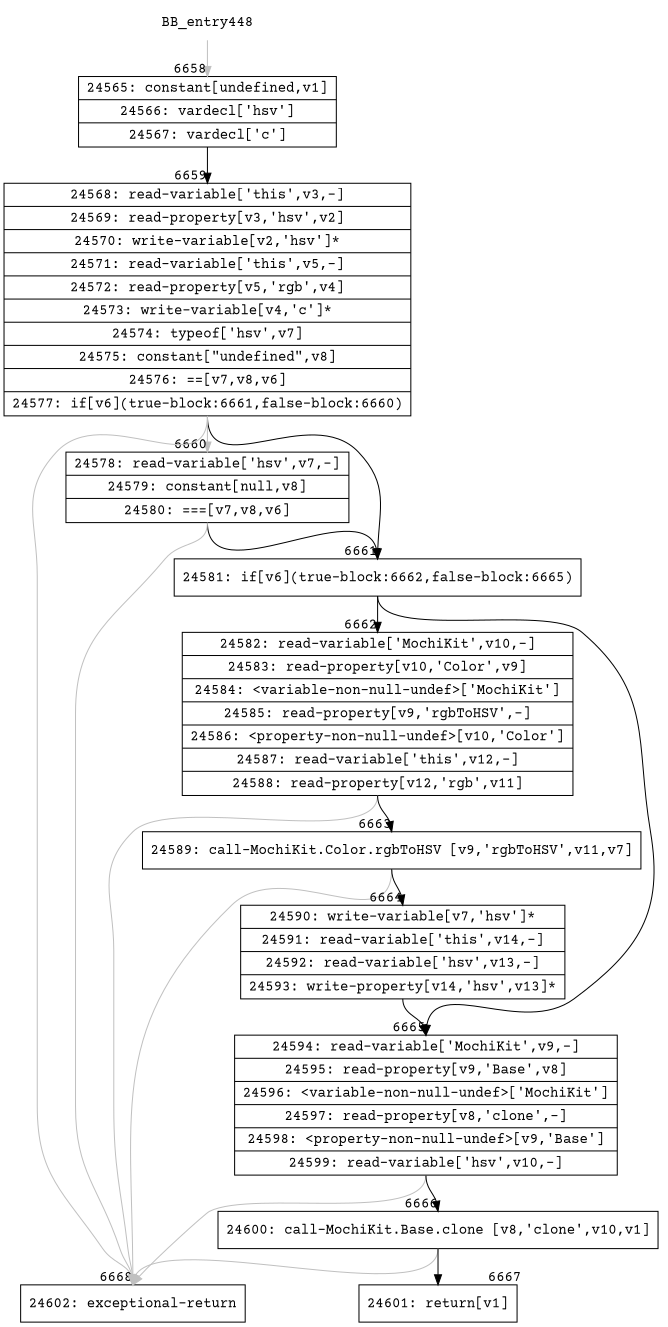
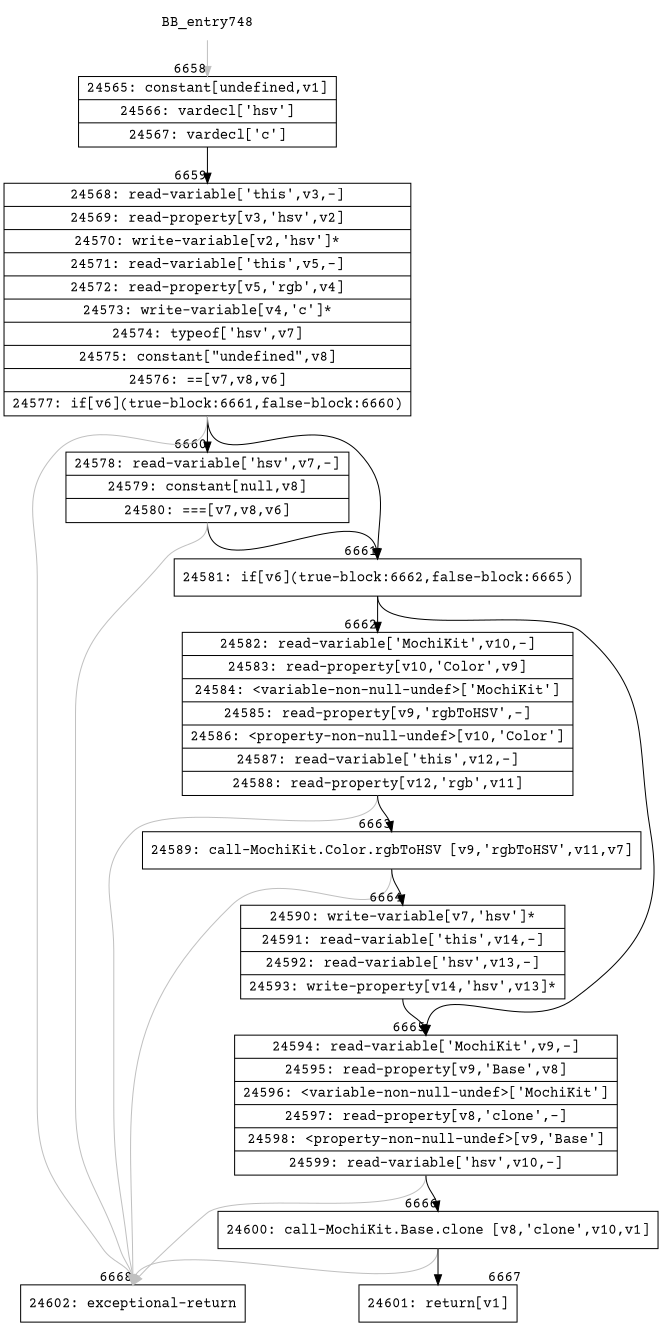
node "BB_entry448": label "BB_entry448" -> "BB_entry748"
edge "24568: read-variable['this',v3,-]" -> "24578: read-variable['hsv',v7,-]": color gray -> black
